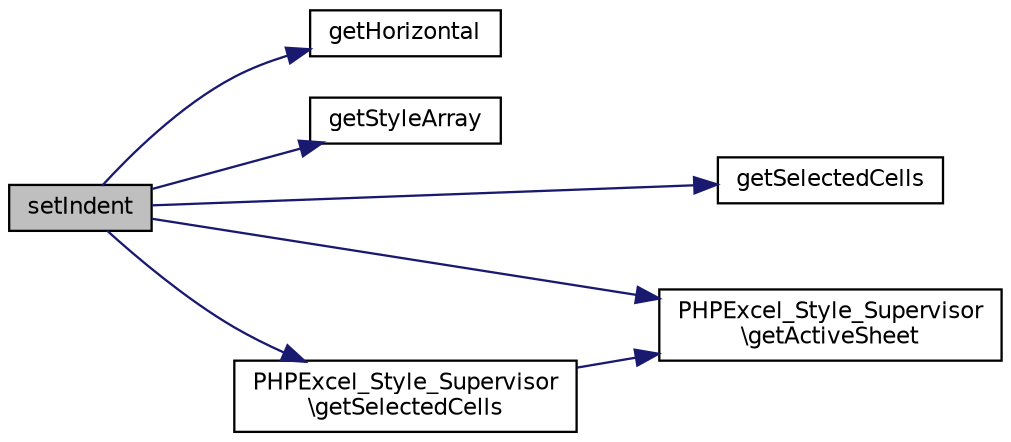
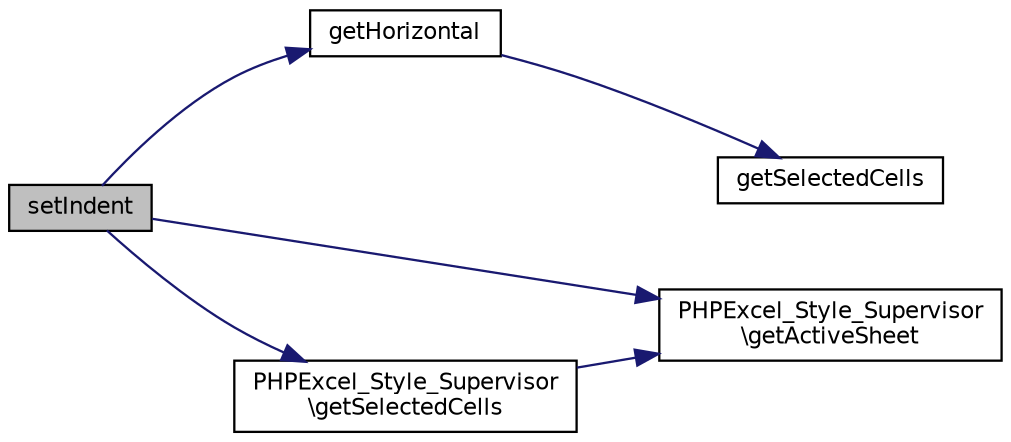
node "getStyleArray": removed
edge "setIndent" -> "getSelectedCells": now "getHorizontal" -> "getSelectedCells"
